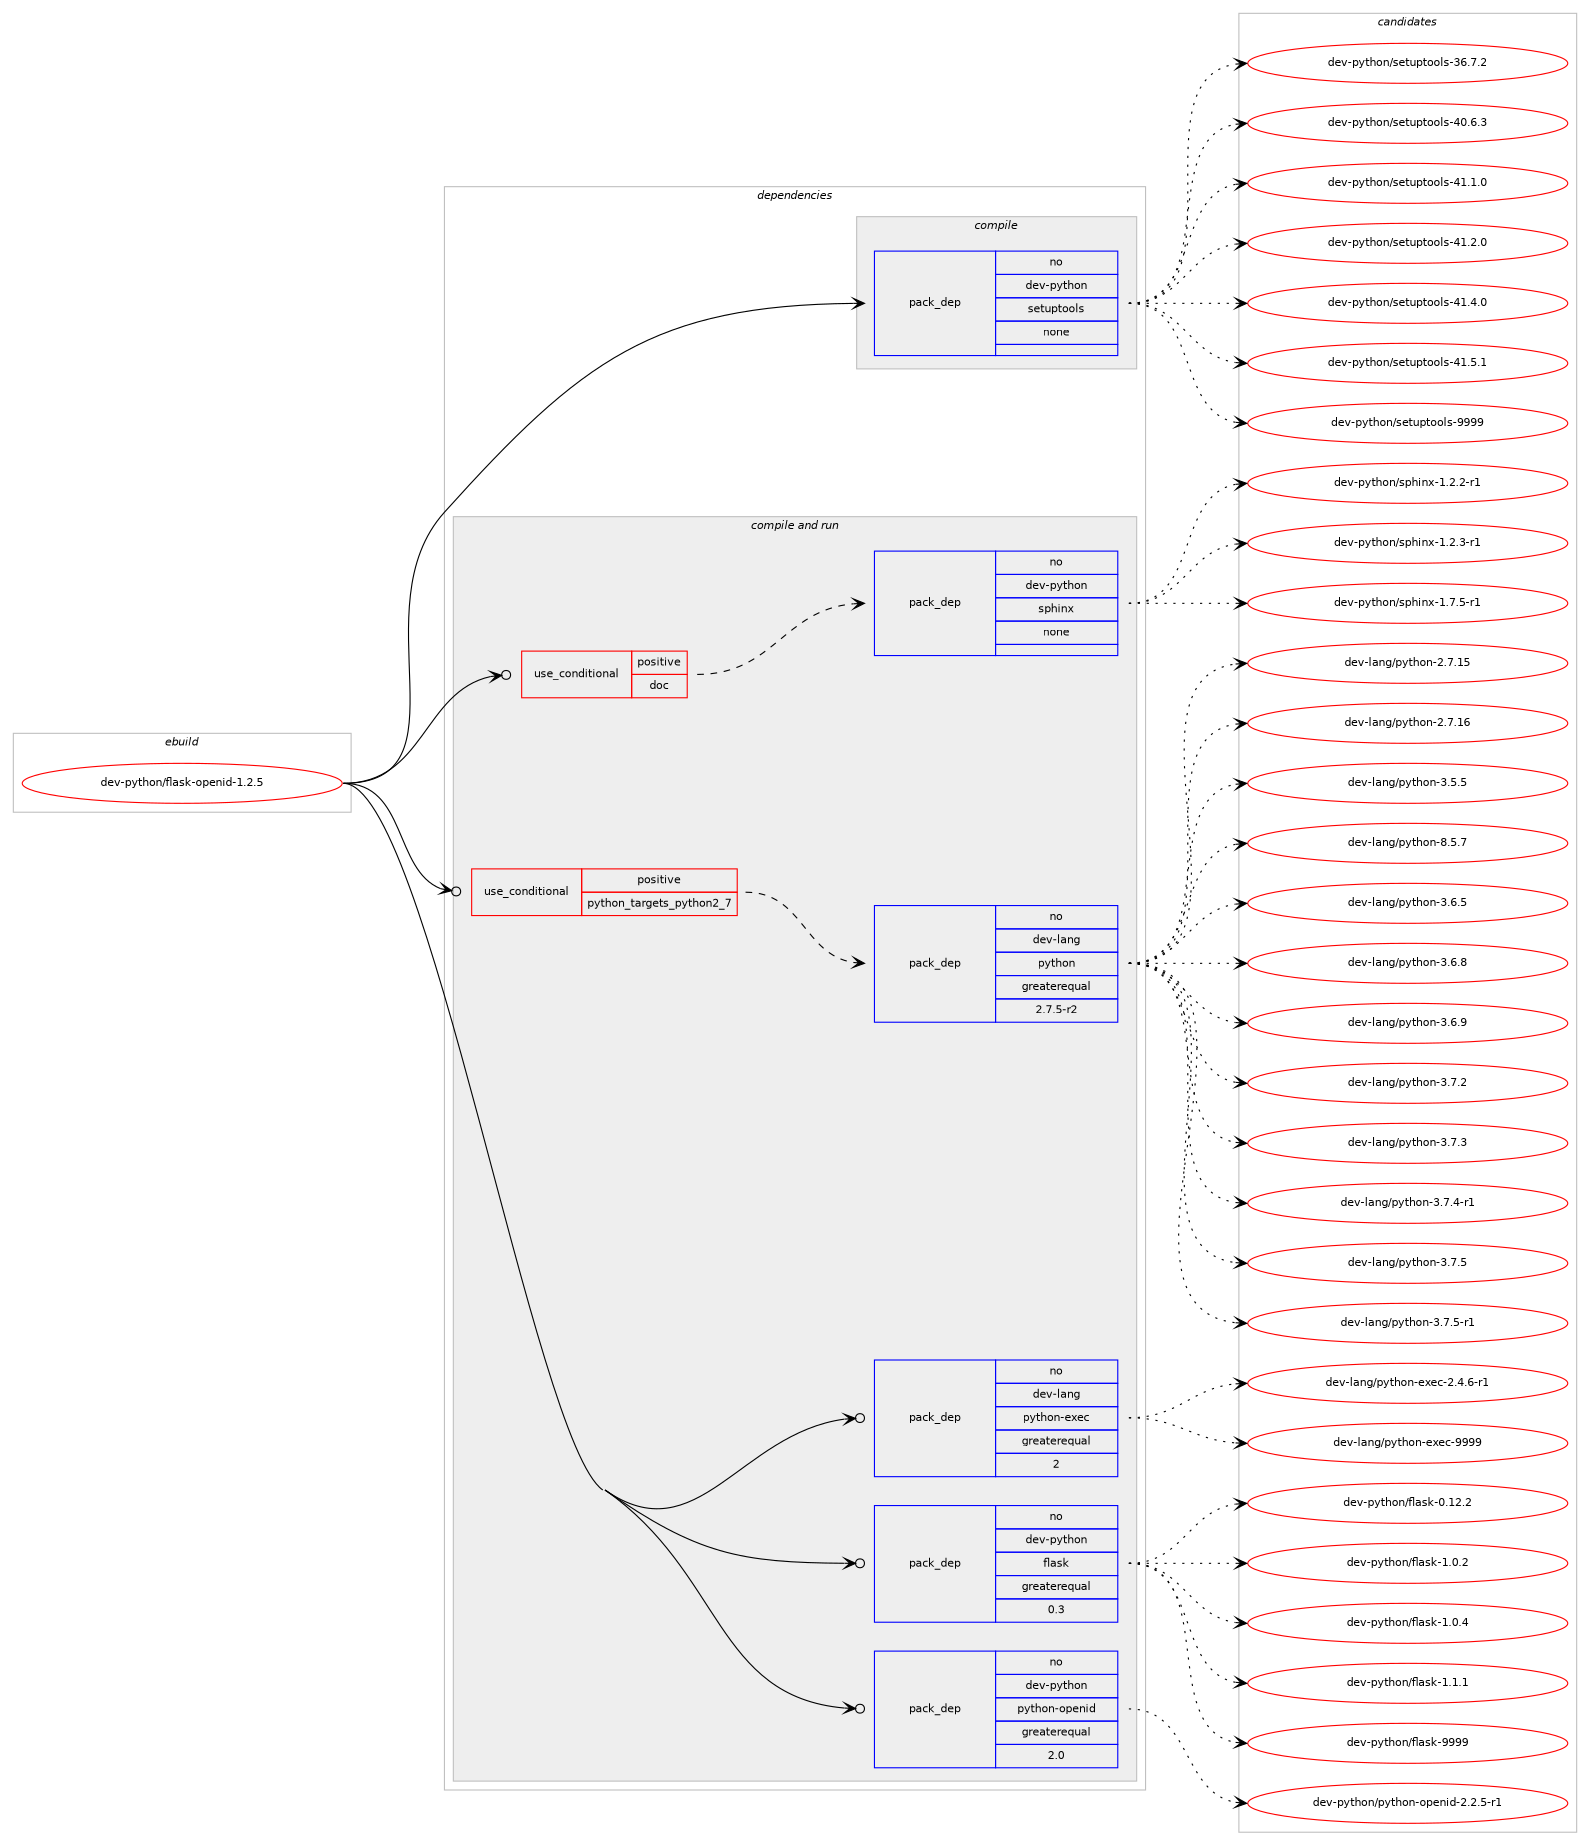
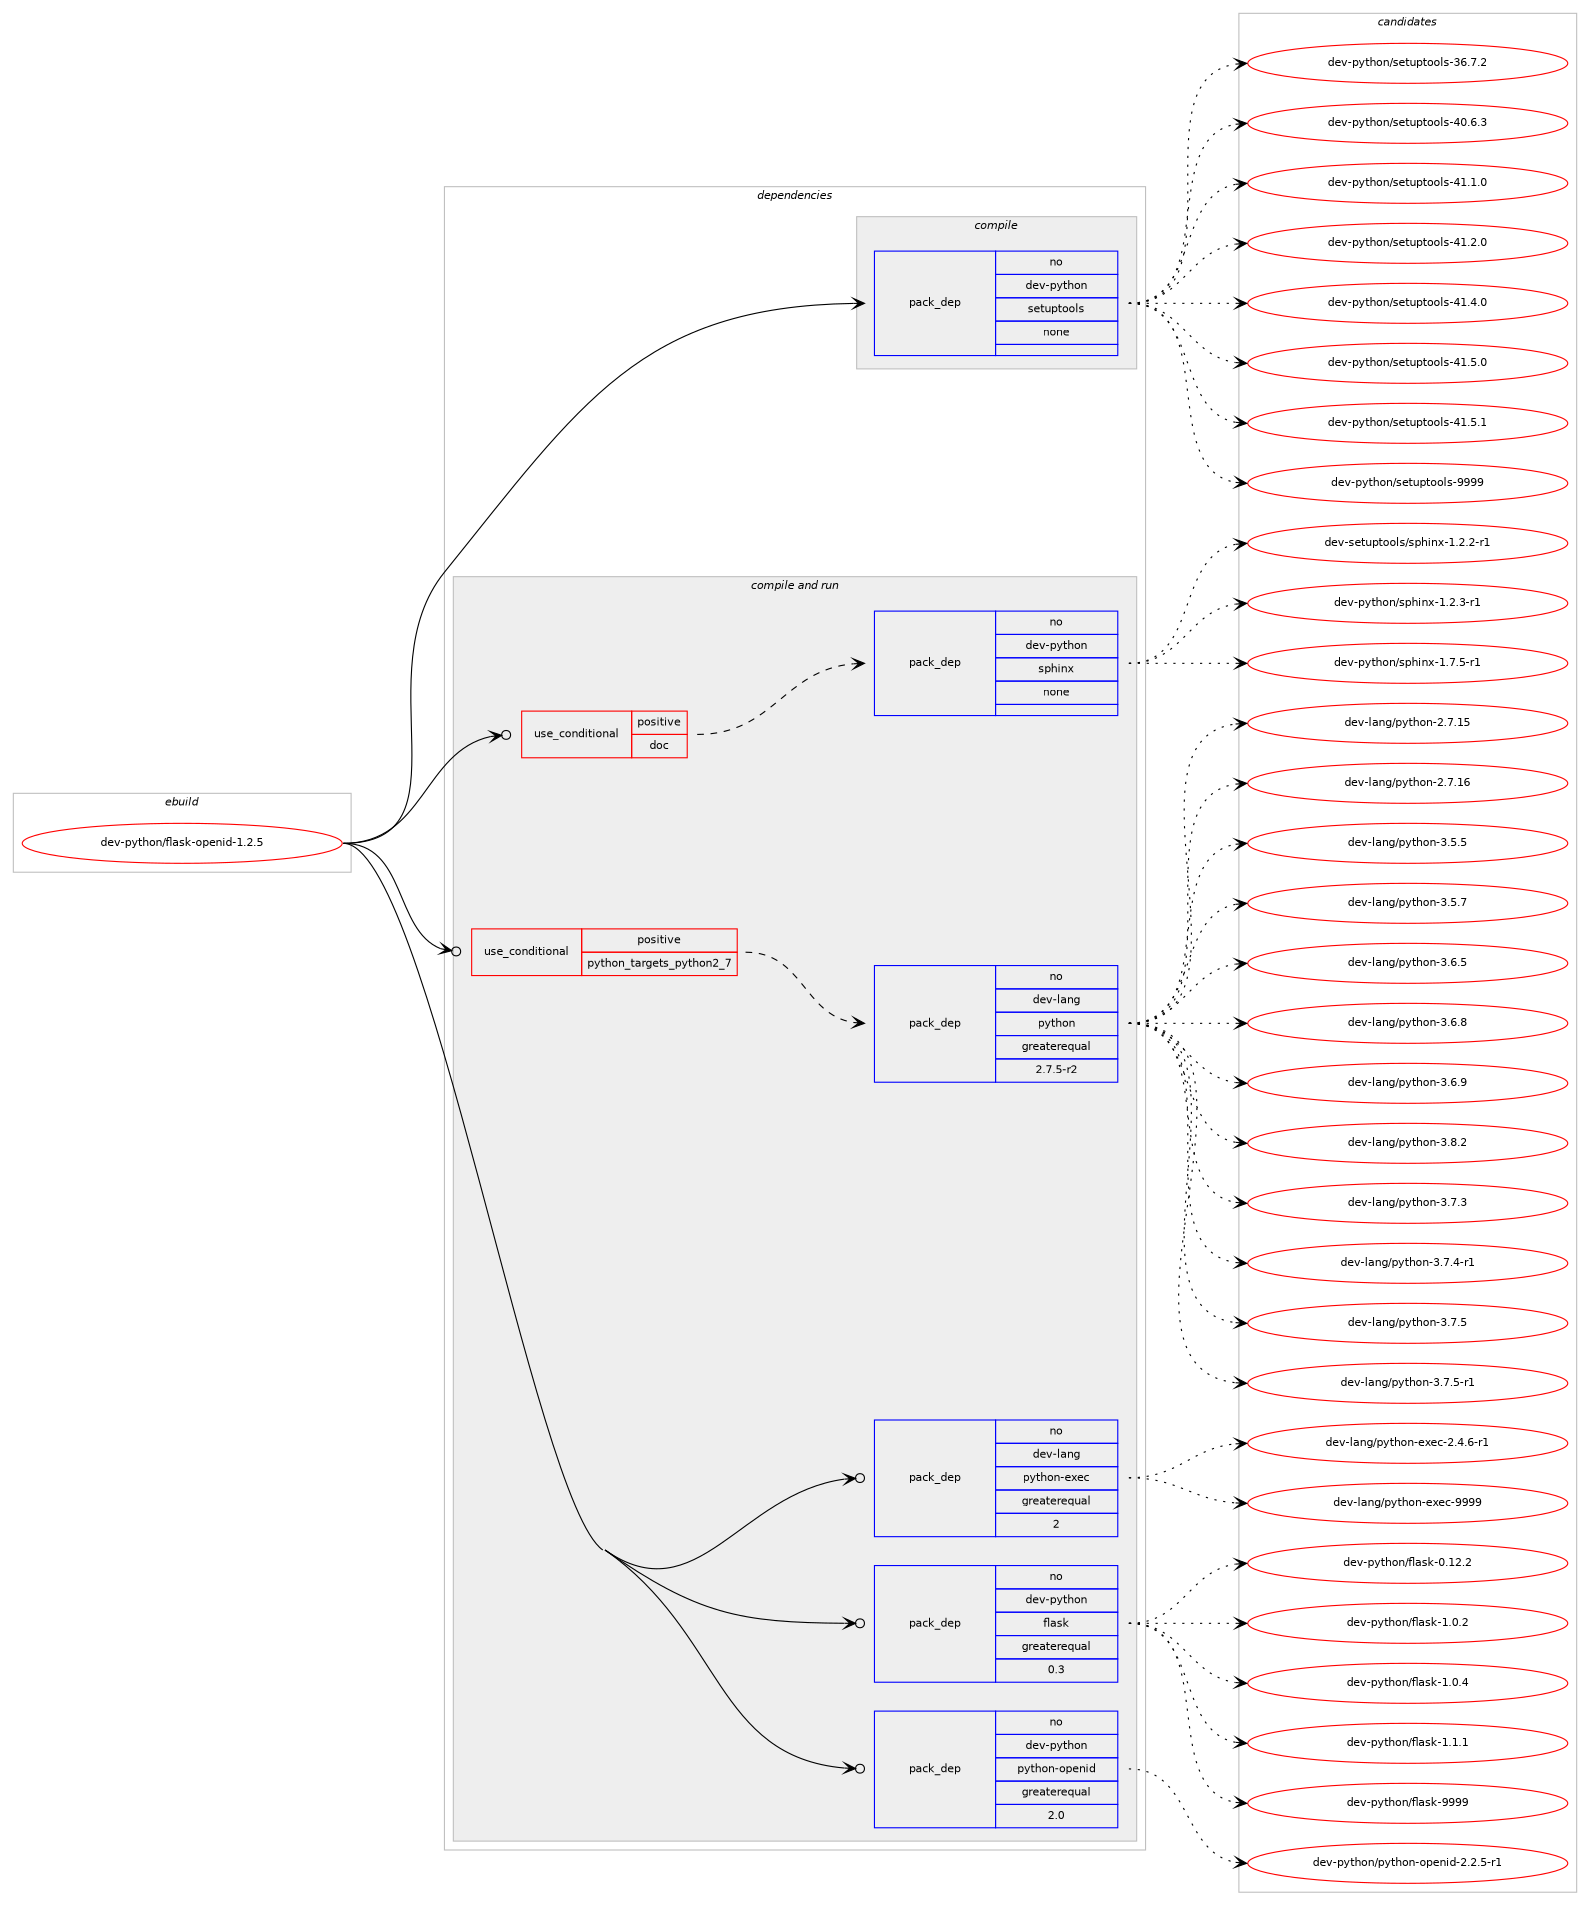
node "dev-python/setuptools-41.5.0": added
node "dev-python/sphinx-1.2.2-r1": label "dev-python/sphinx-1.2.2-r1" -> "dev-setuptools/sphinx-1.2.2-r1"
node "dev-lang/python-8.5.7": label "dev-lang/python-8.5.7" -> "dev-lang/python-3.5.7"
node "dev-lang/python-3.7.2": label "dev-lang/python-3.7.2" -> "dev-lang/python-3.8.2"
